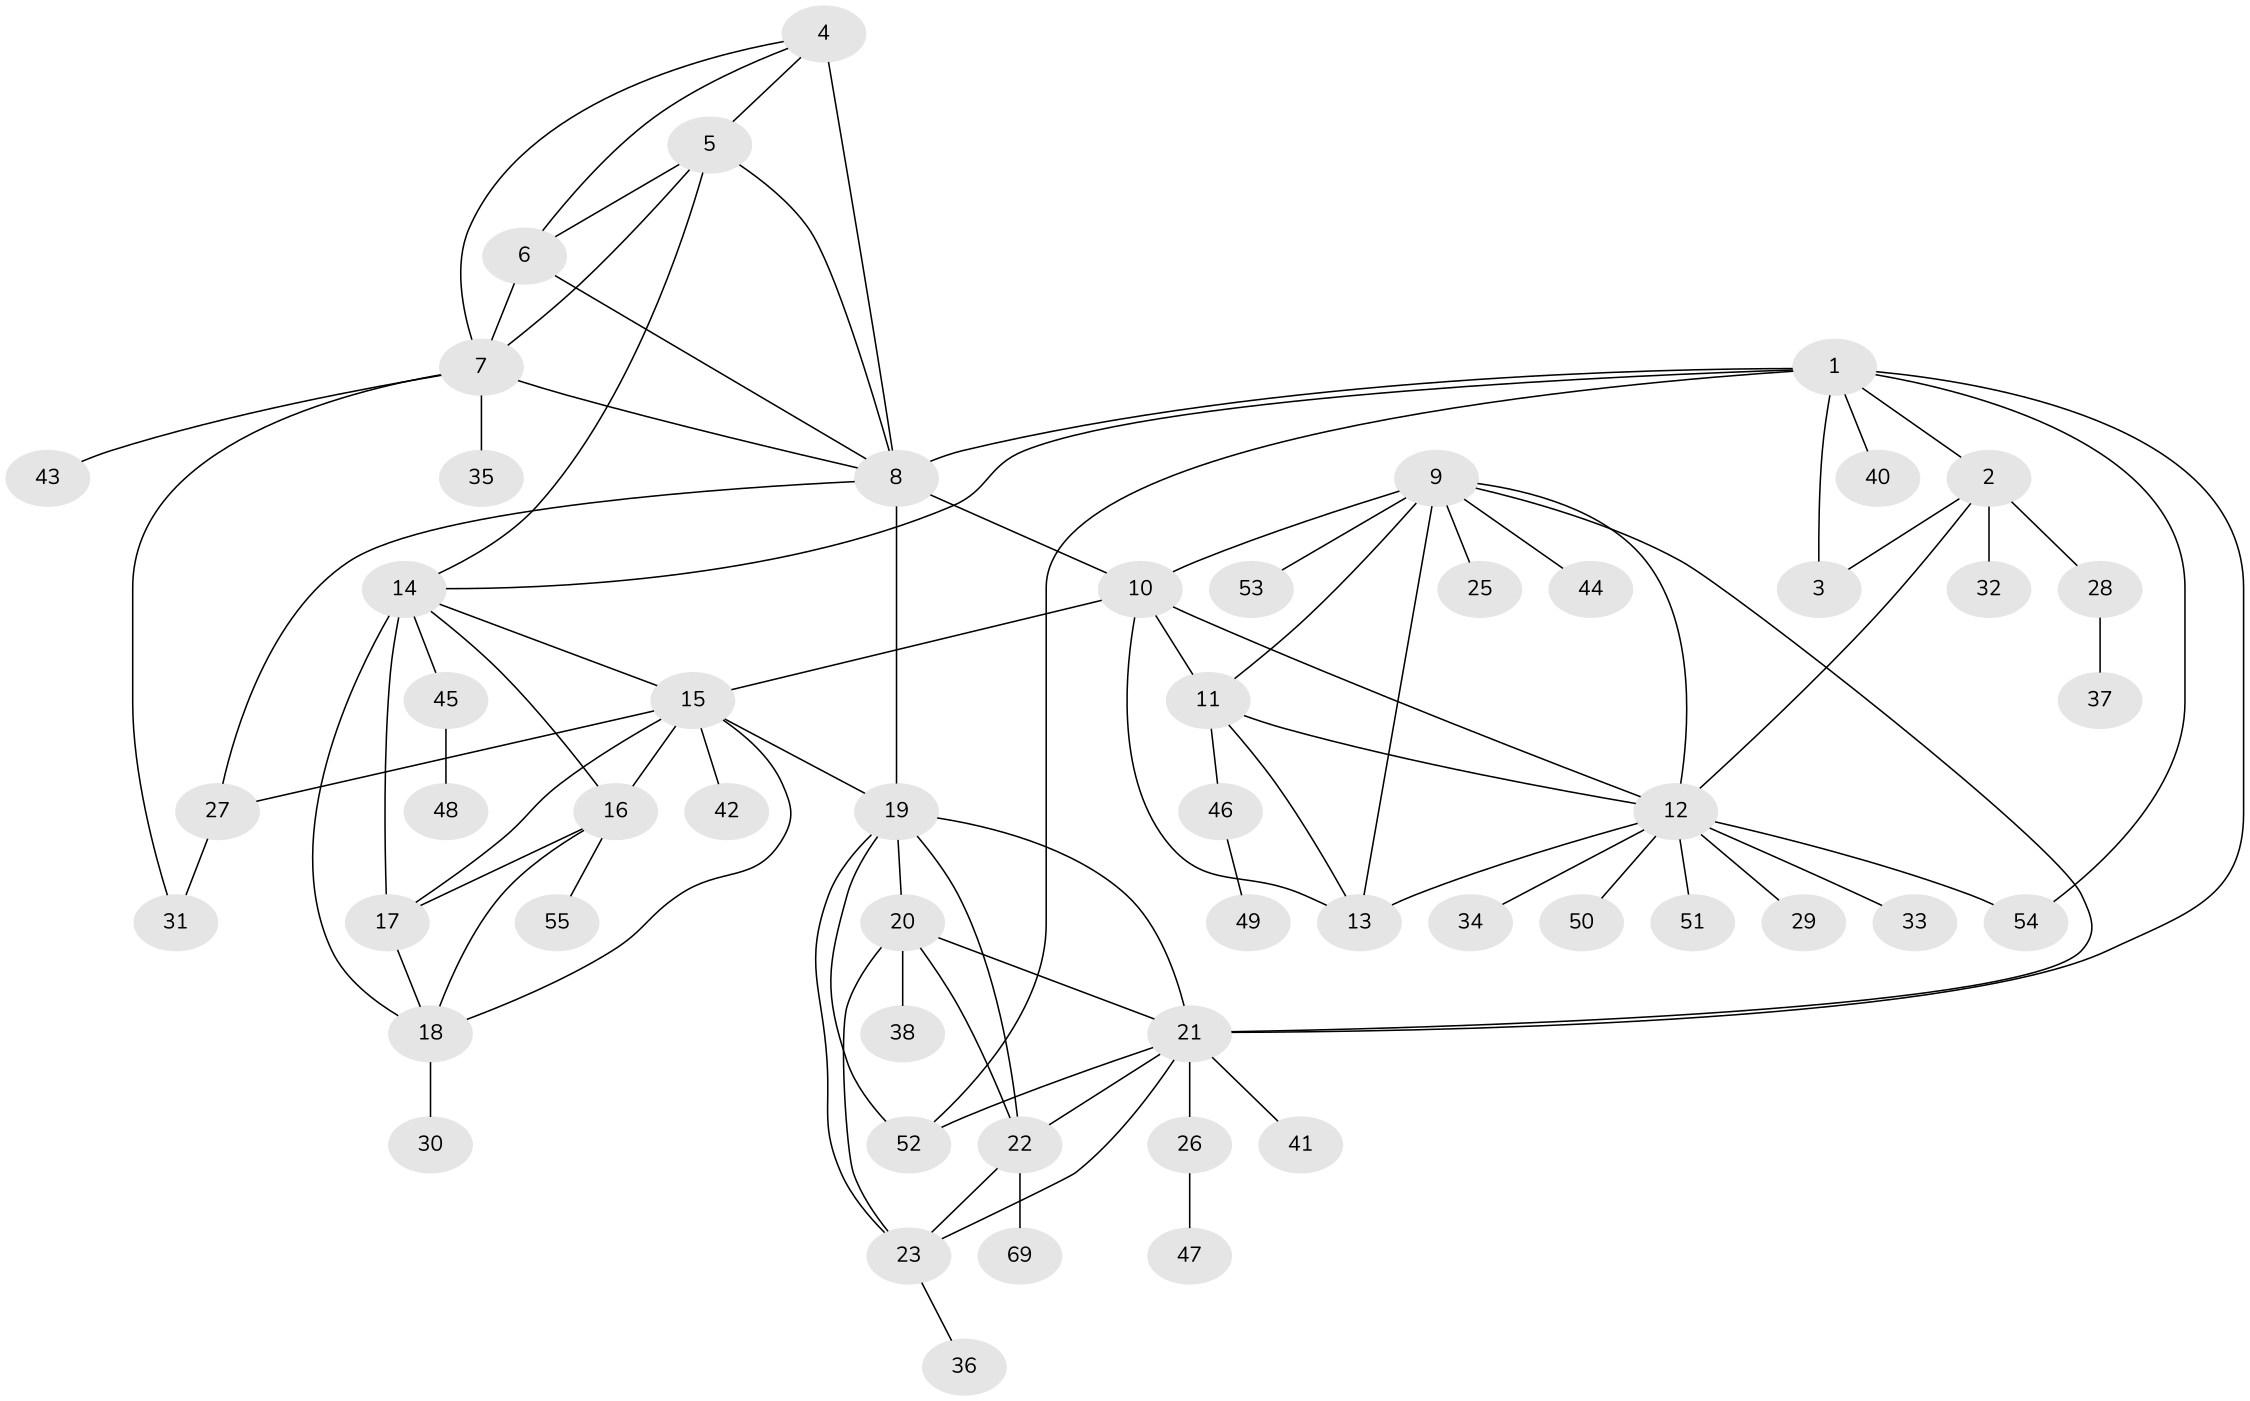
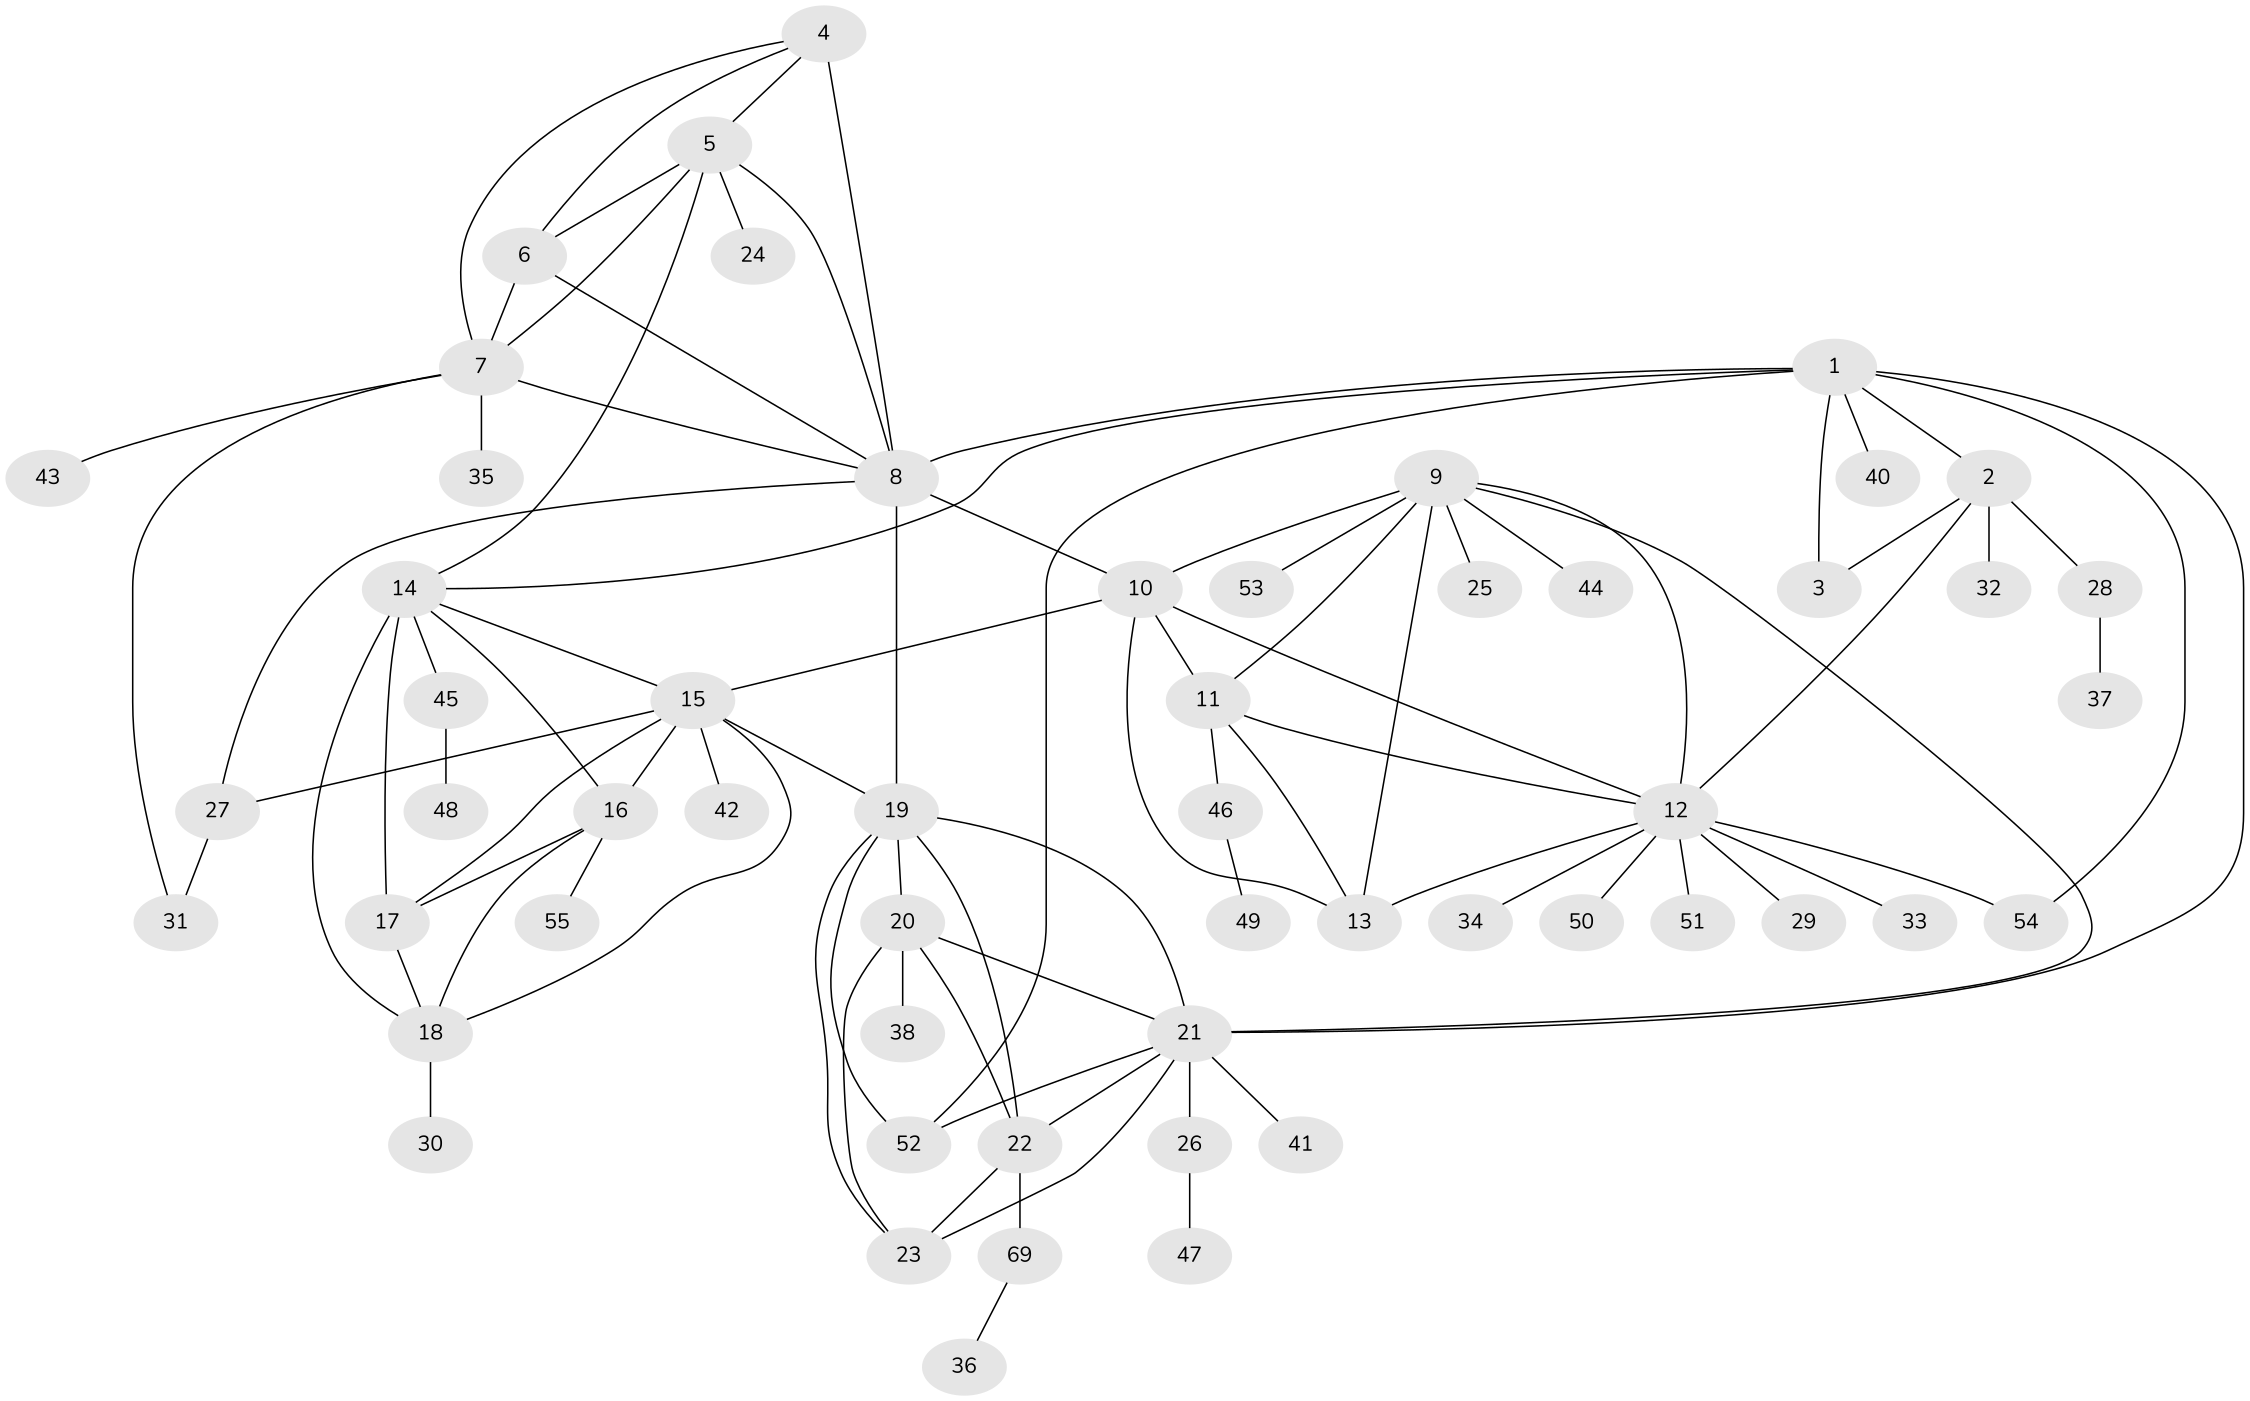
node "24": added
edge "23" -- "36": now "69" -- "36"
